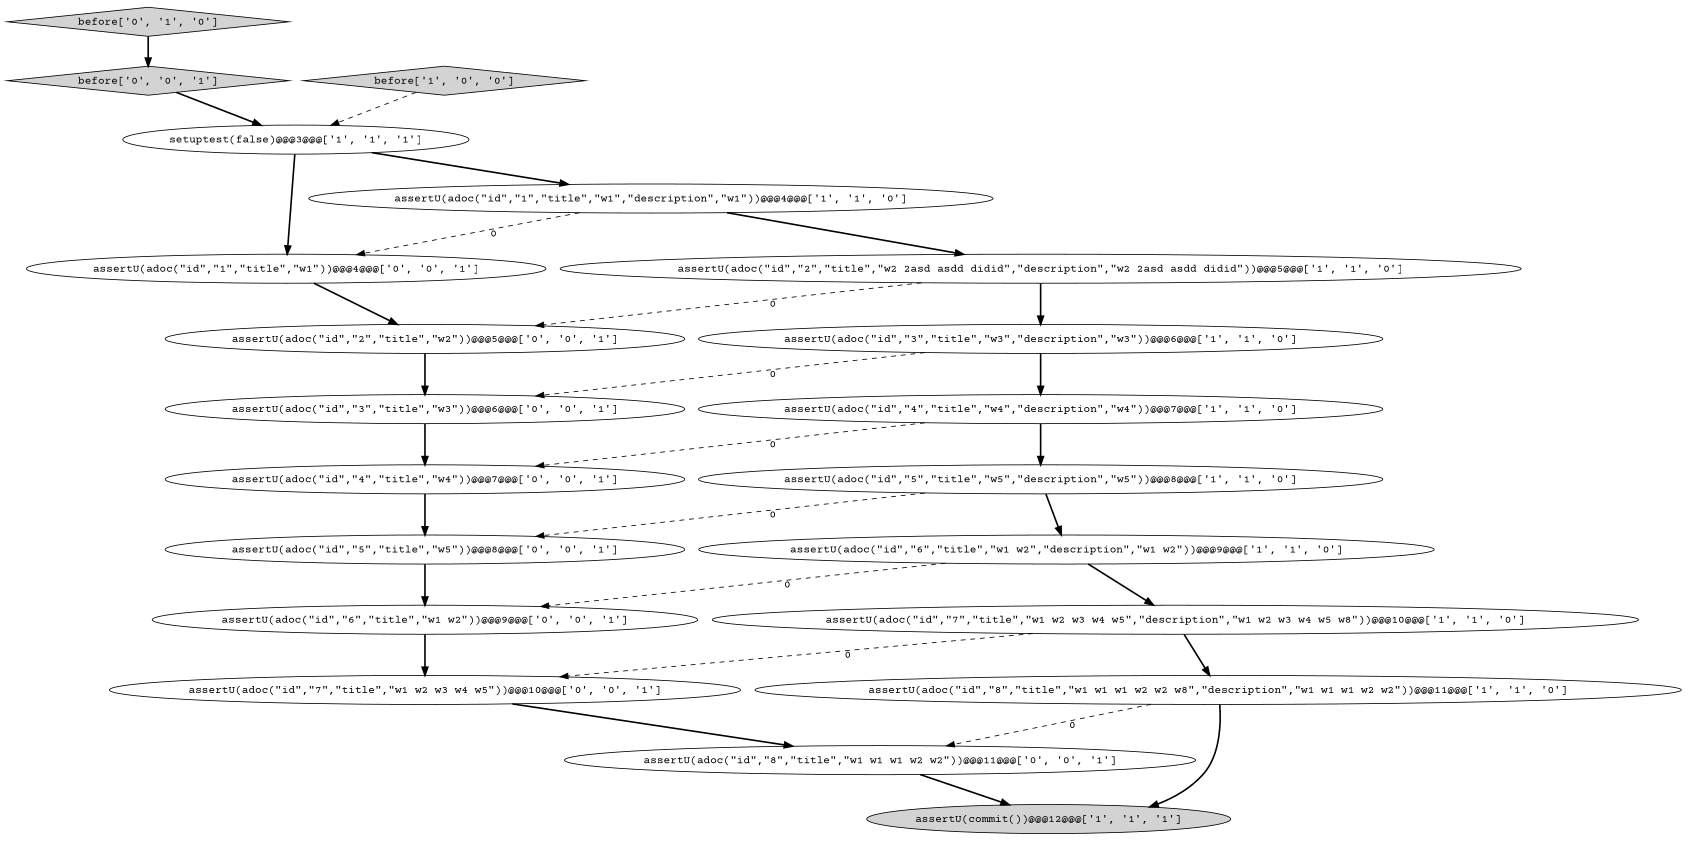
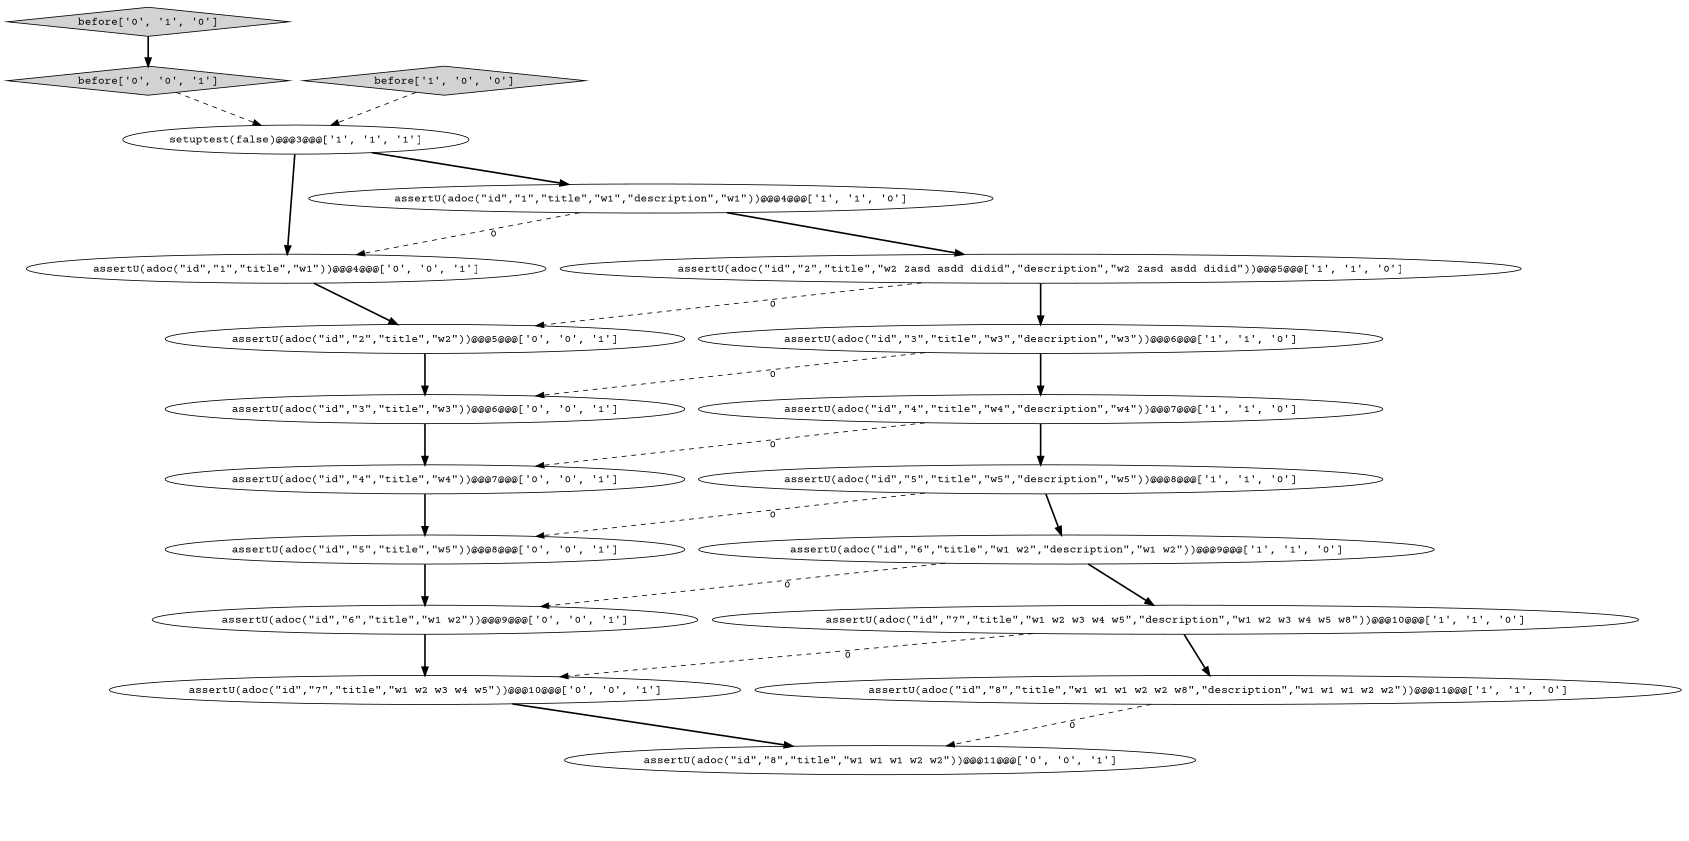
edge "before['0', '0', '1']" -> "setuptest(false)@@@3@@@['1', '1', '1']": style bold -> dashed
node "assertU(commit())@@@12@@@['1', '1', '1']": removed
